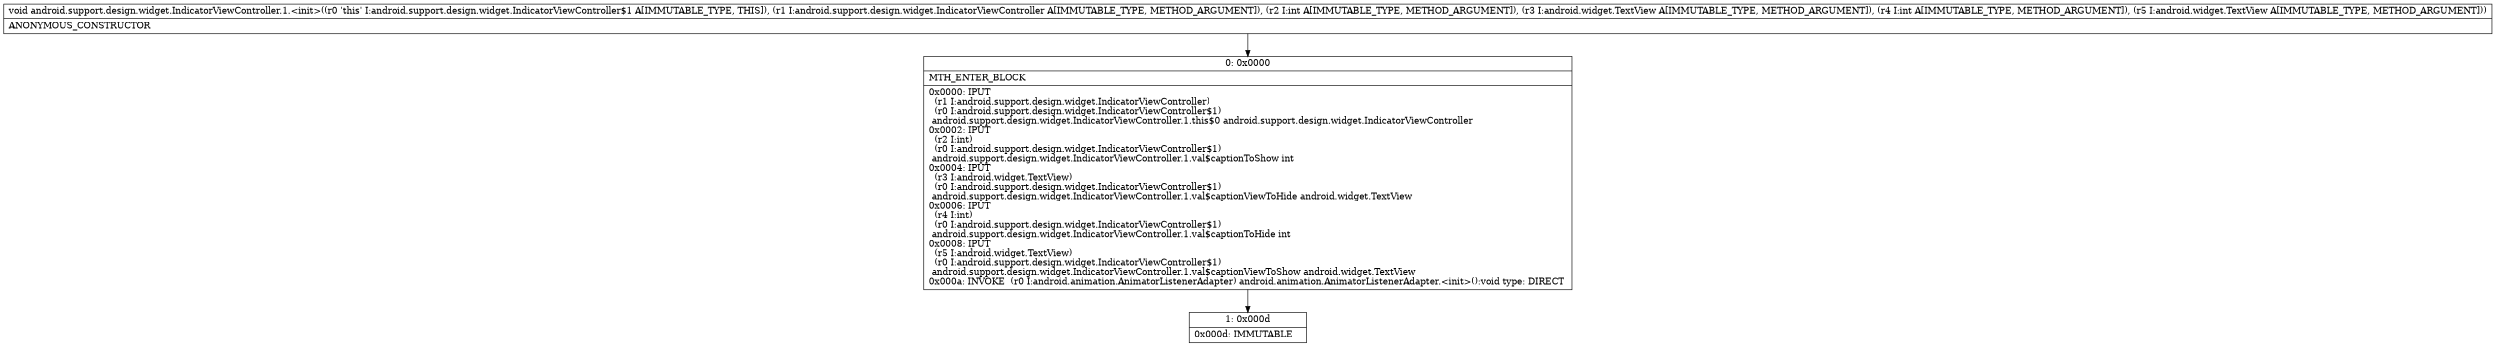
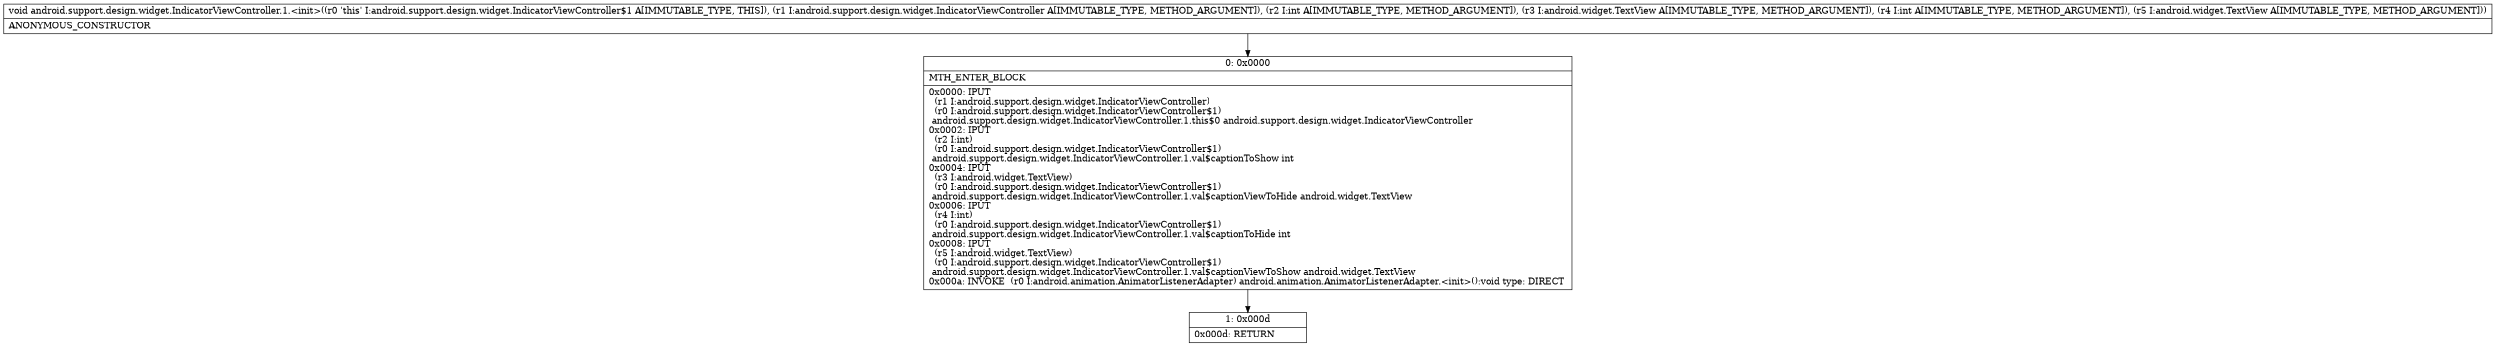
node "1: 0x000d": text "0x000d: IMMUTABLE" -> "0x000d: RETURN"
